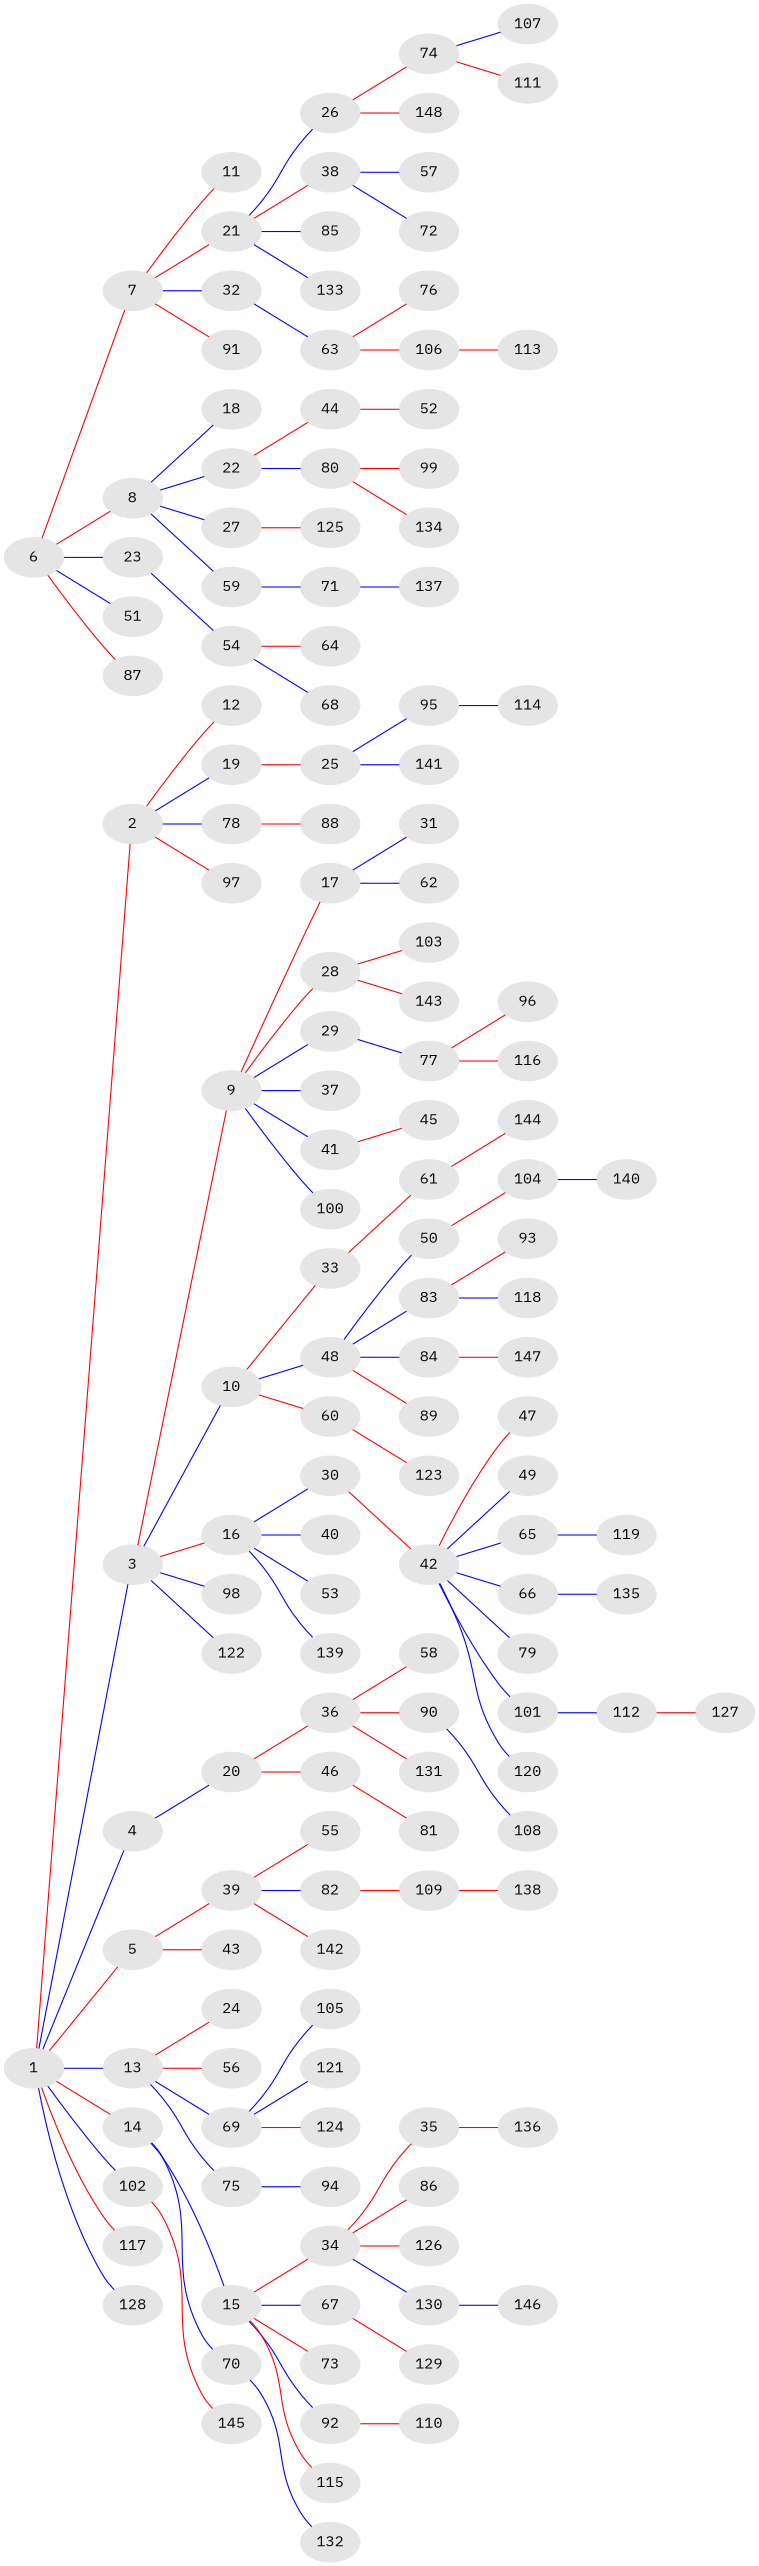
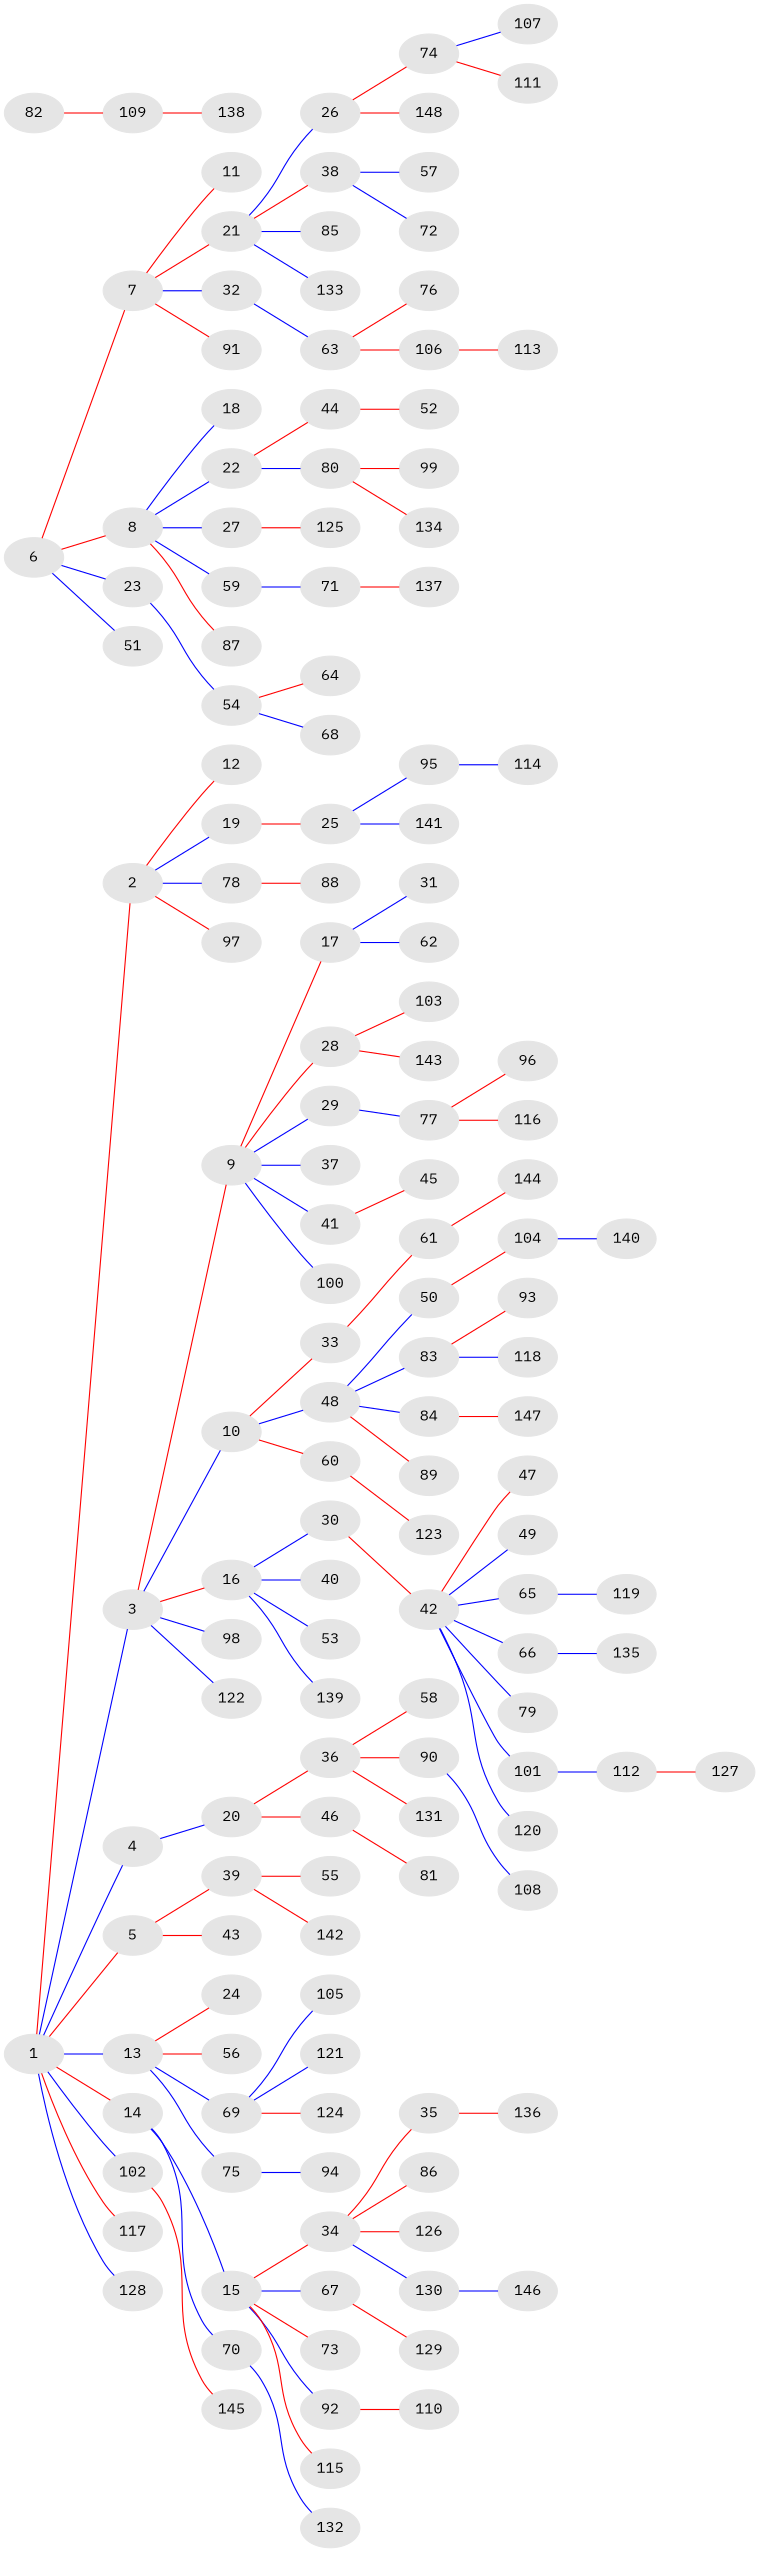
edge "71" -- "137": color blue -> red
edge "6" -- "87": now "8" -- "87"
edge "39" -- "82": removed
